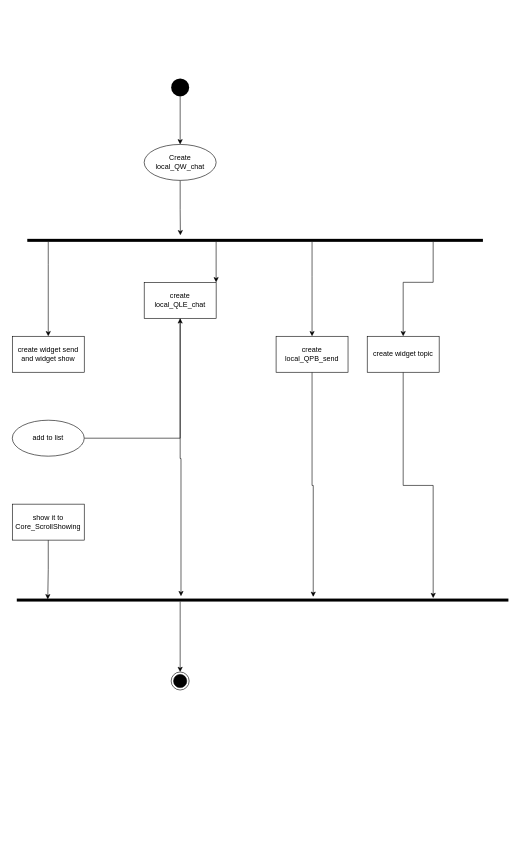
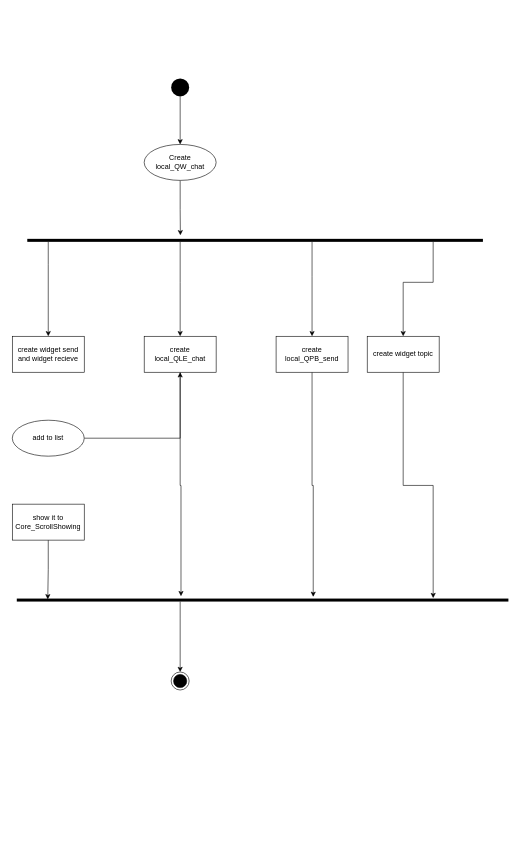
node "create local_QLE_chat": moved (180, 300) -> (180, 354)
node "create widget send and widget show": label "create widget send and widget show" -> "create widget send and widget recieve"
